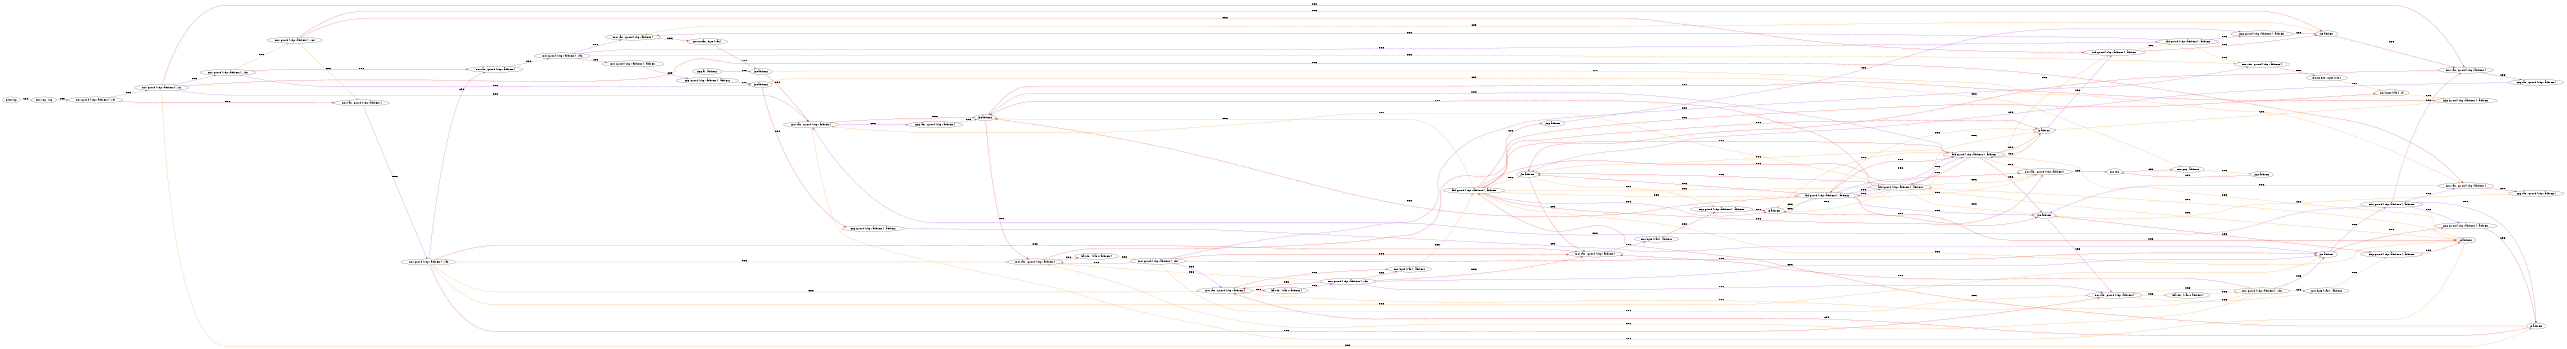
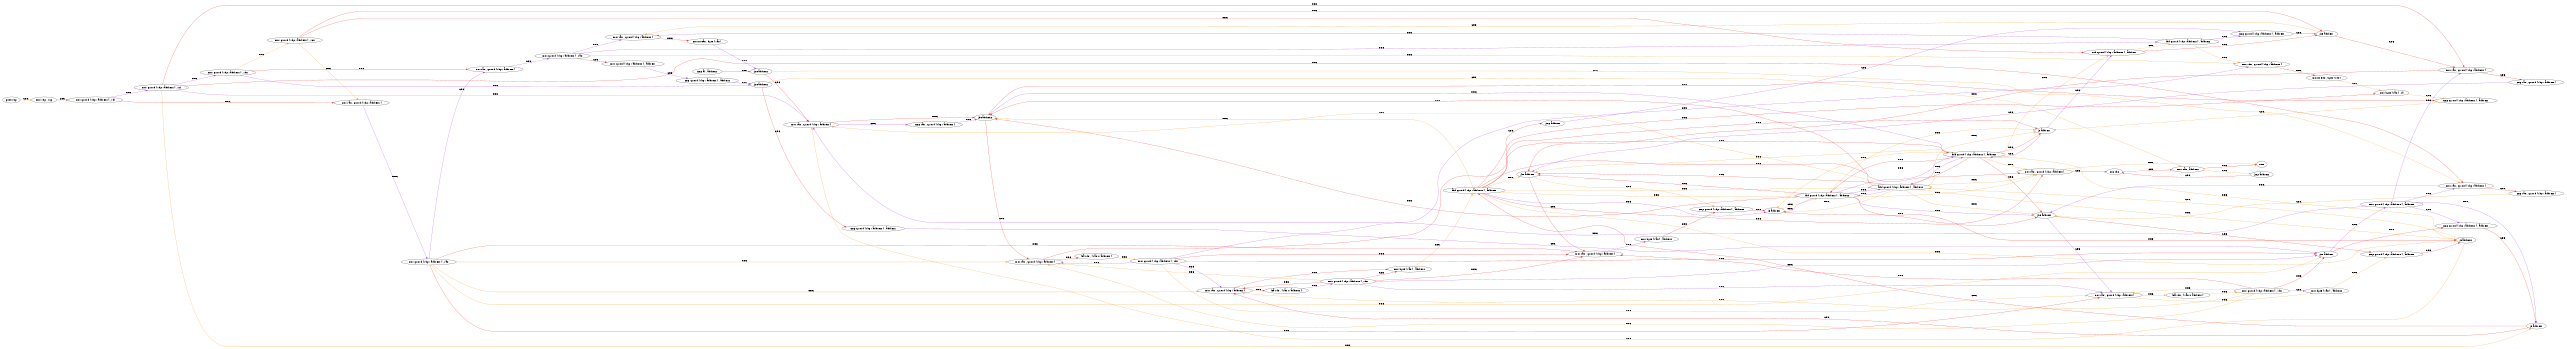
node "retn": added
node "mov pop , address": label "mov pop , address" -> "mov eax , address"
